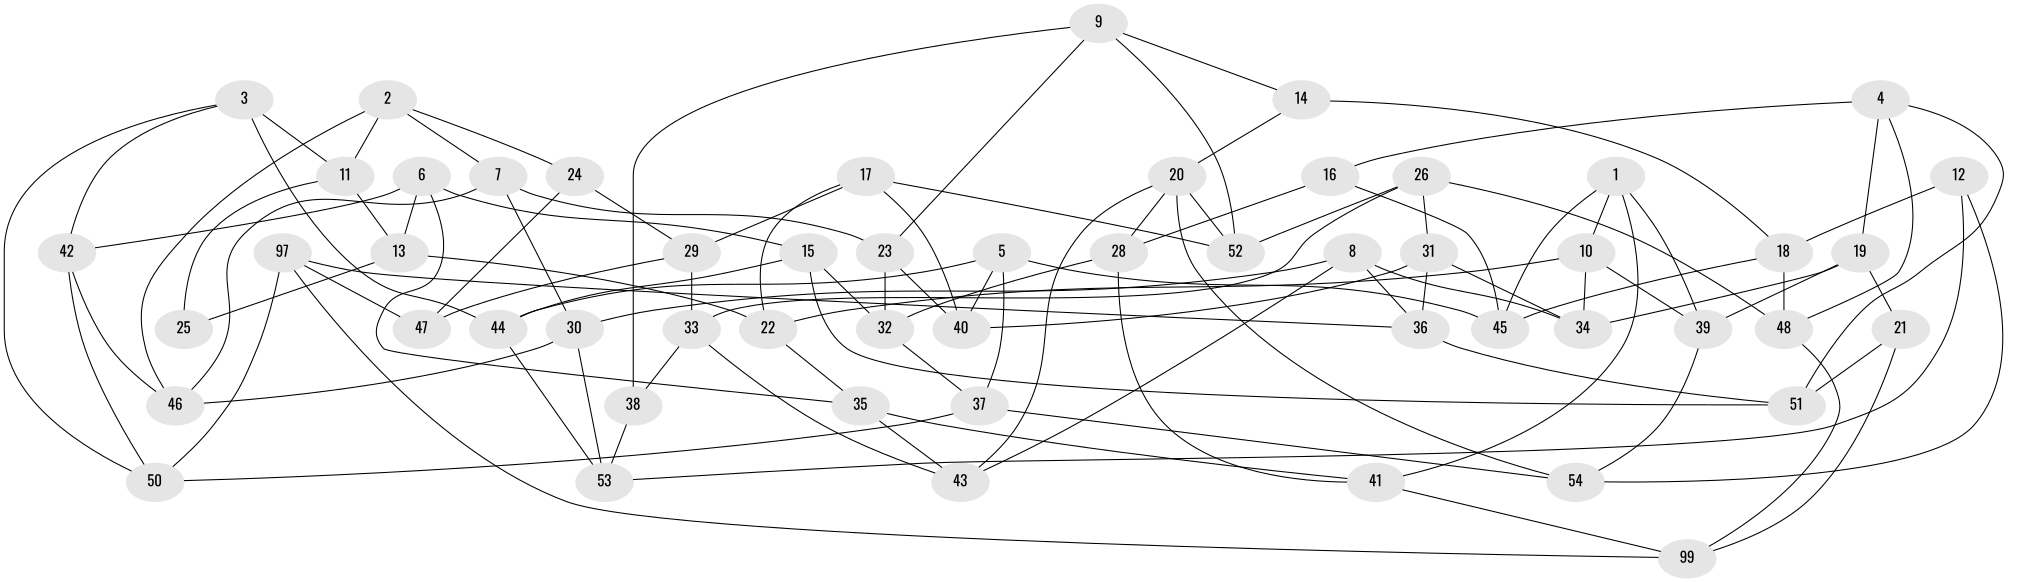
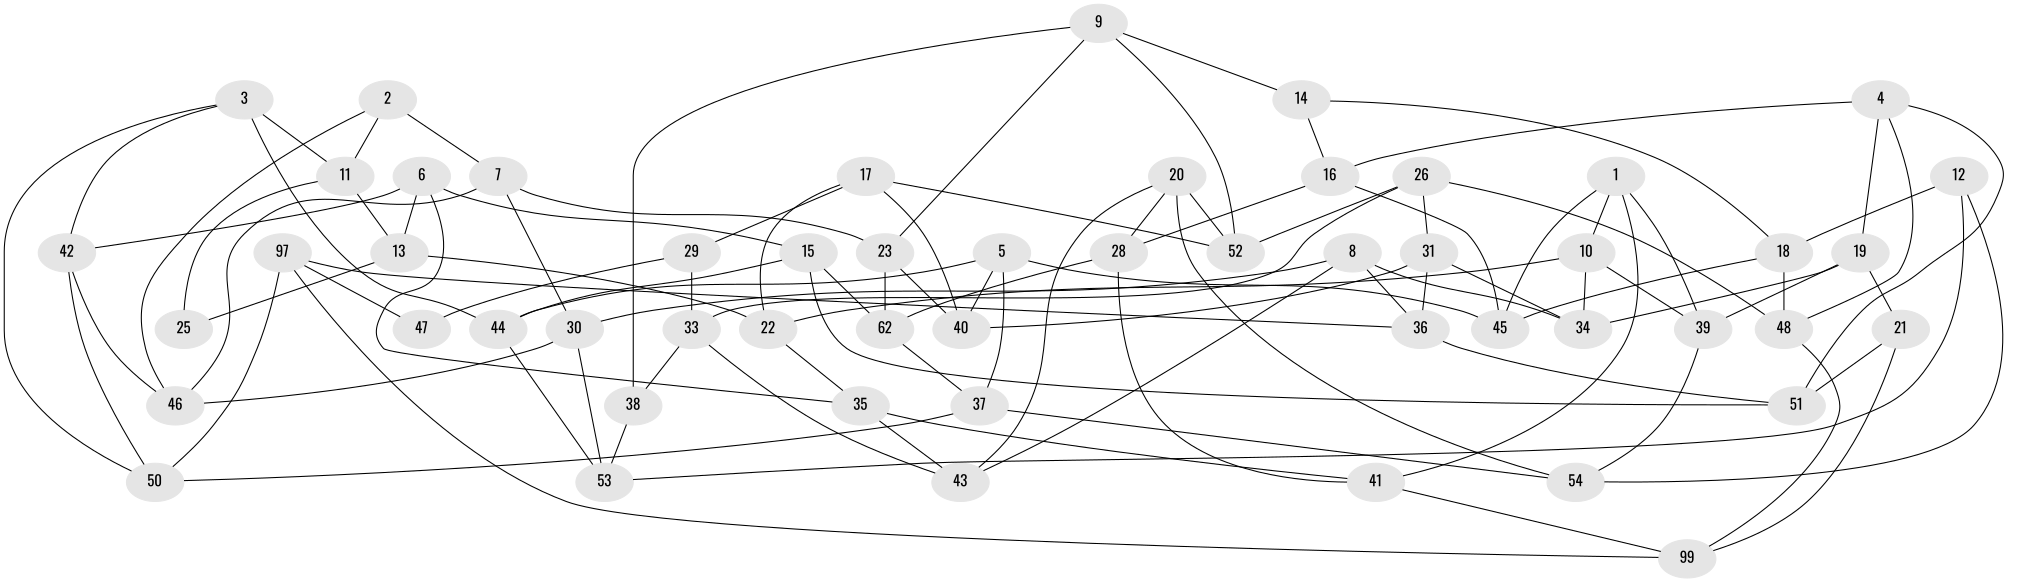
edge "14" -- "20": now "14" -- "16"
node "24": removed
node "32": label "32" -> "62"
